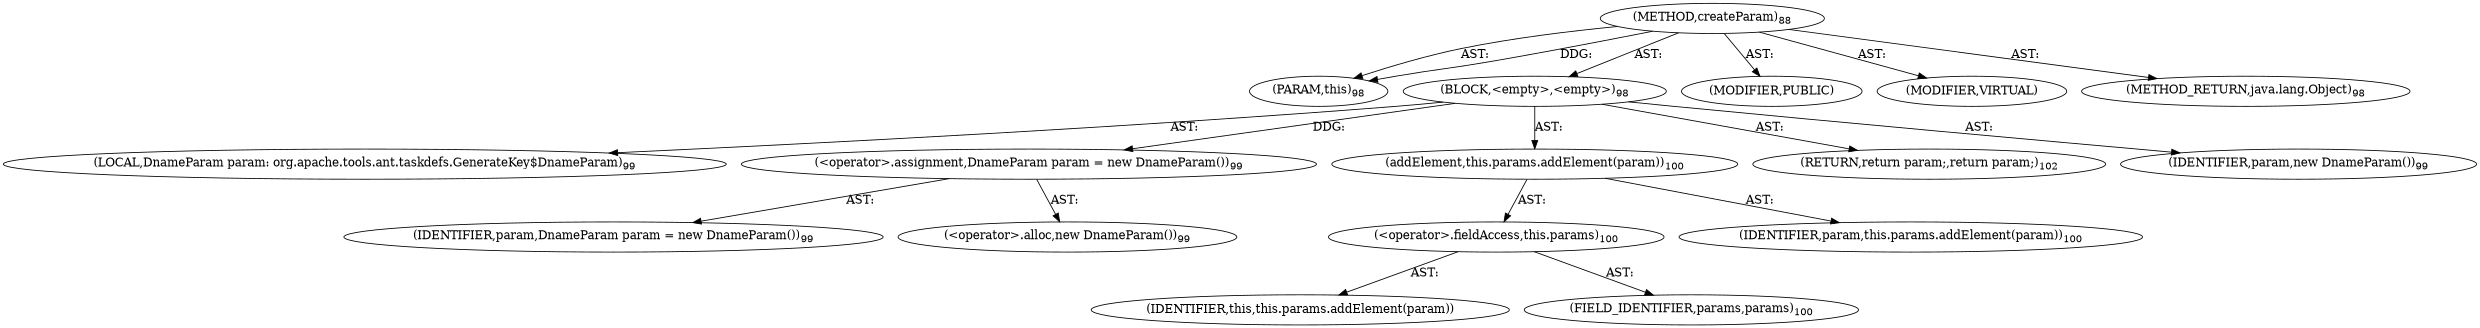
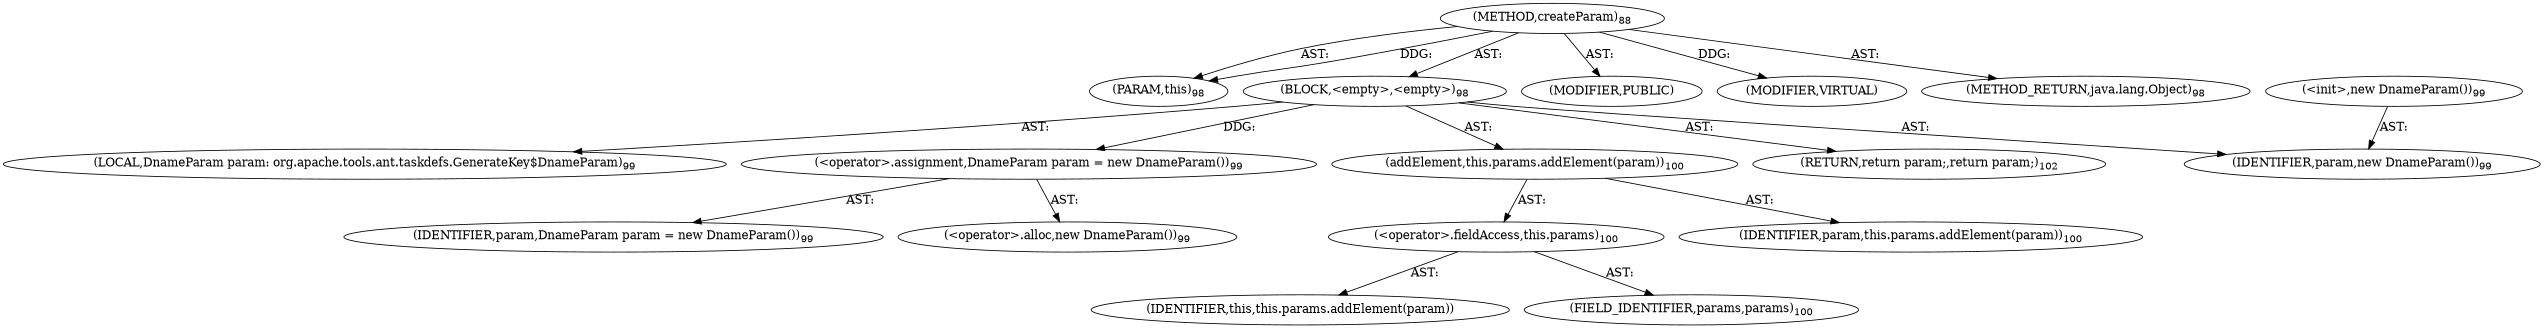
edge "(METHOD,createParam)" -> "(MODIFIER,VIRTUAL)": label "AST: " -> "DDG: "
node "(<init>,new DnameParam())": added
